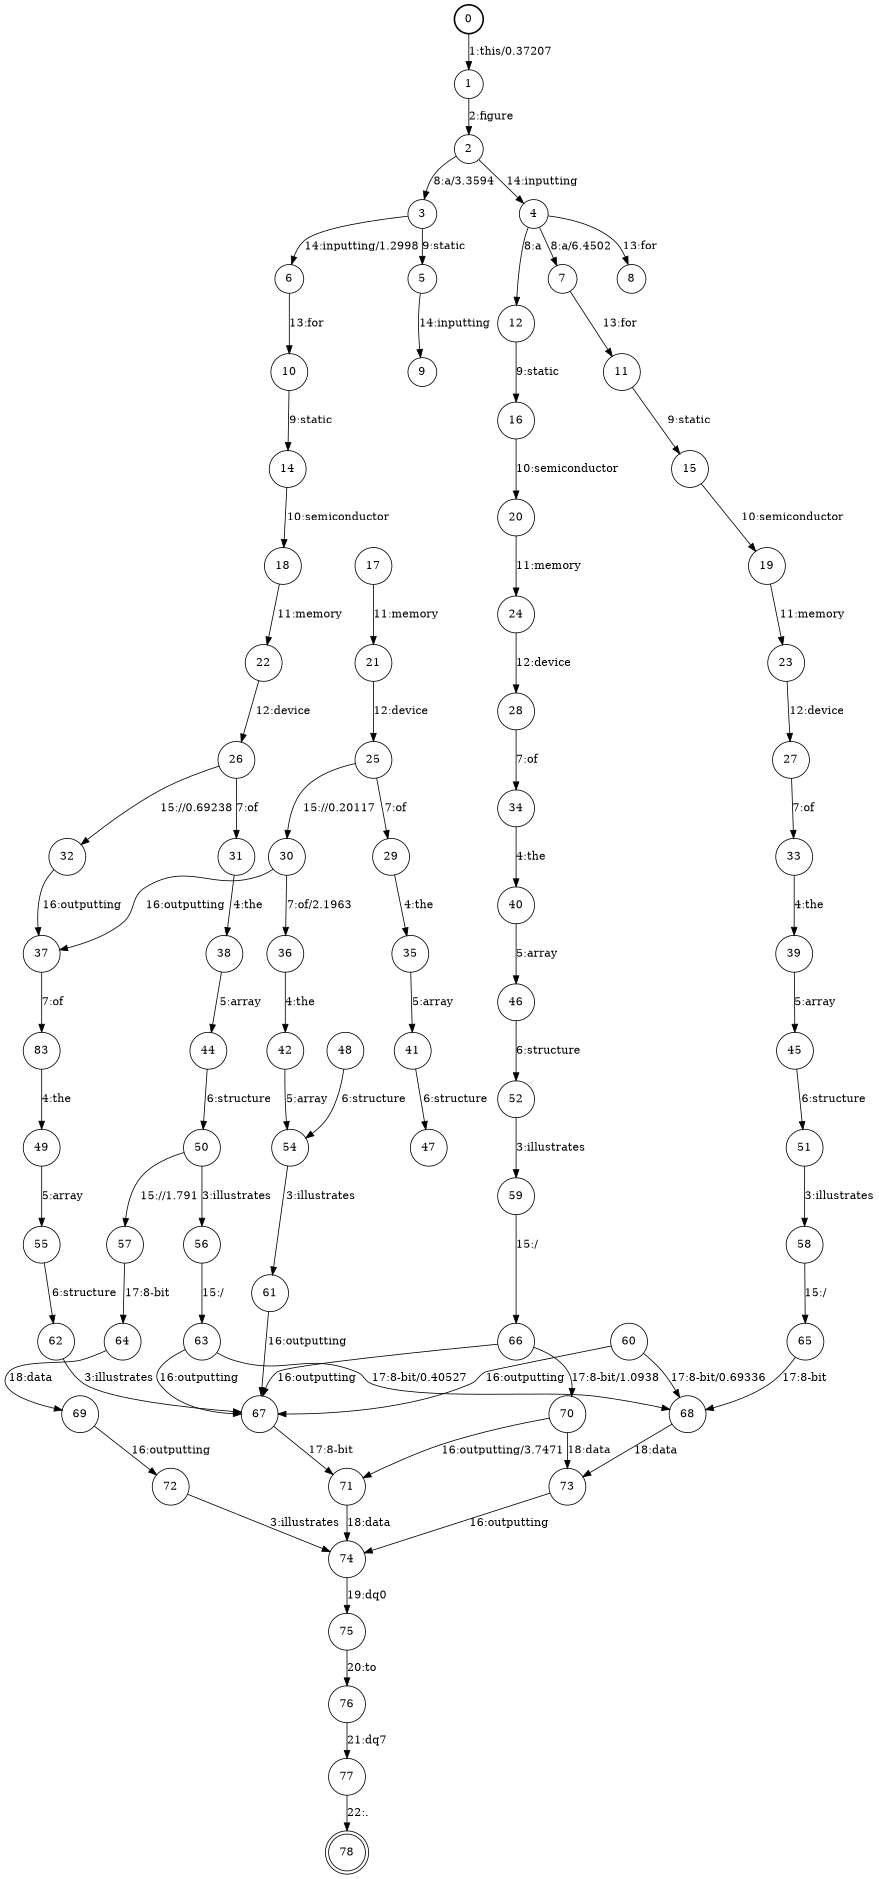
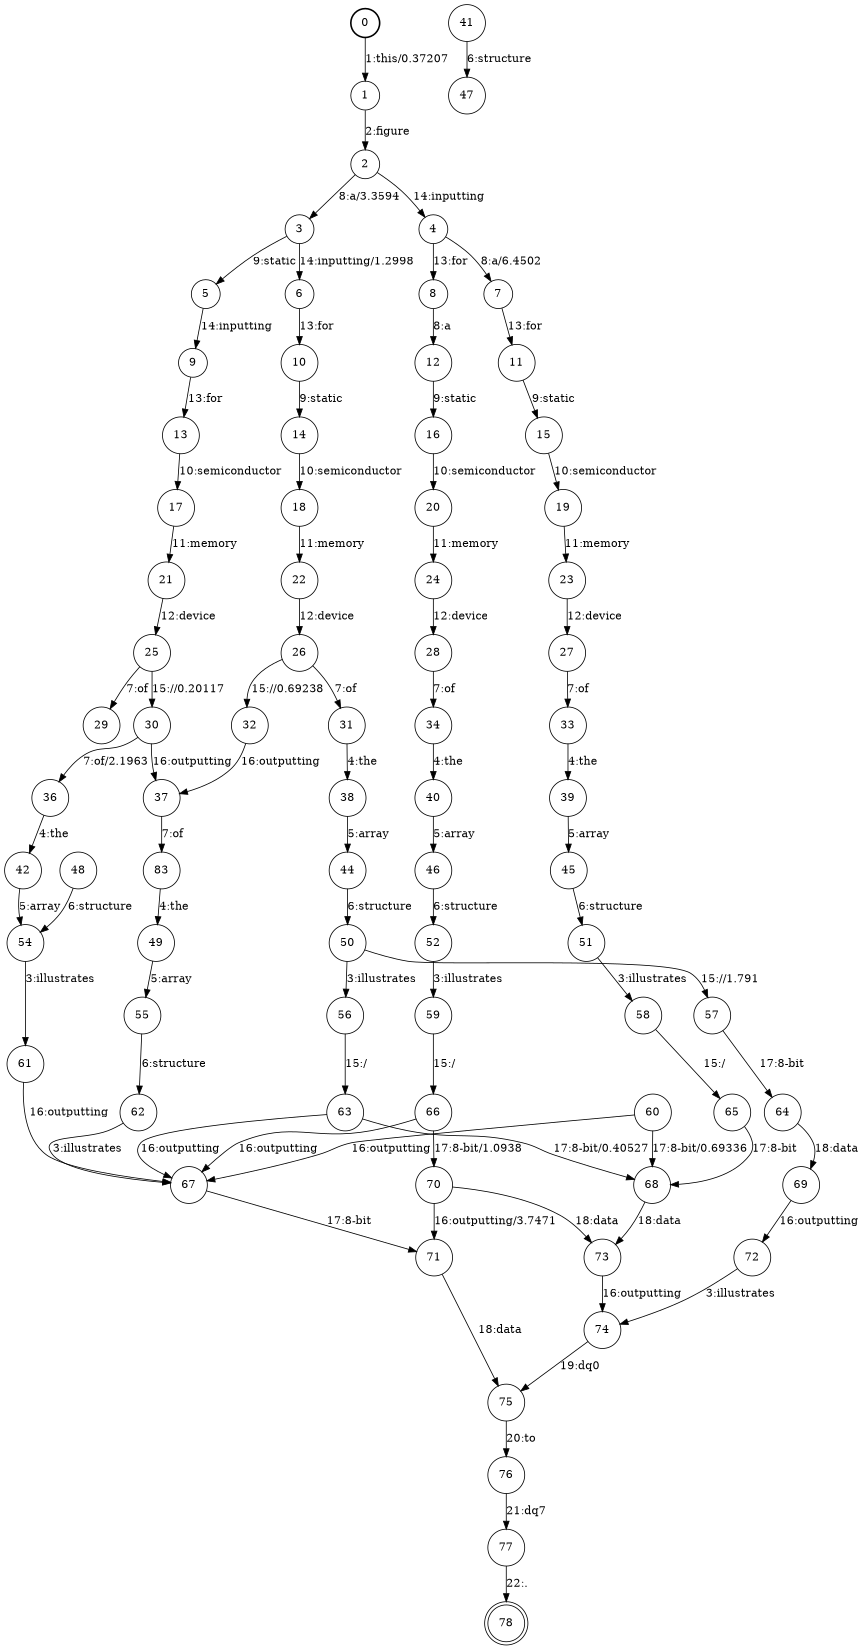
edge "4" -> "12": now "8" -> "12"
node "13": added
node "35": removed
edge "71" -> "74": now "71" -> "75"
